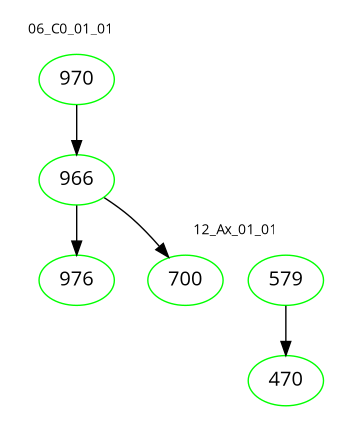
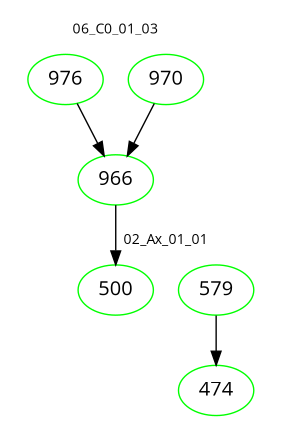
cluster "06_C0_01_01": label "06_C0_01_01" -> "06_C0_01_03"
edge "966" -> "976": reversed
cluster "12_Ax_01_01": label "12_Ax_01_01" -> "02_Ax_01_01"
node "700": label "700" -> "500"
node "470": label "470" -> "474"
